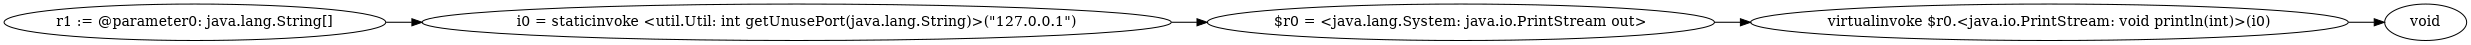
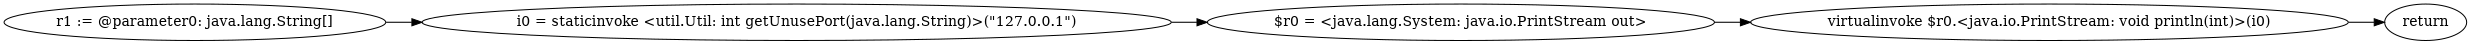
node "void": label "void" -> "return"
